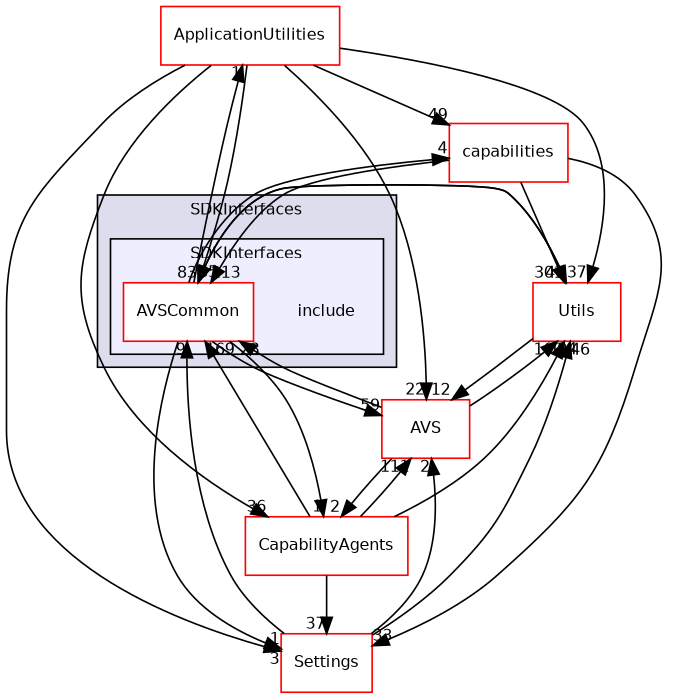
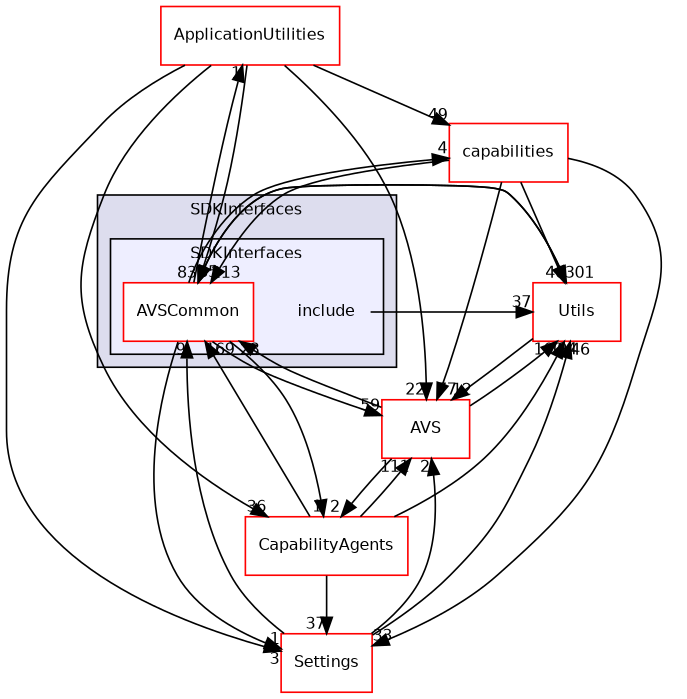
edge "ApplicationUtilities" -> "Utils": now "include" -> "Utils"
edge "capabilities" -> "AVS": added
